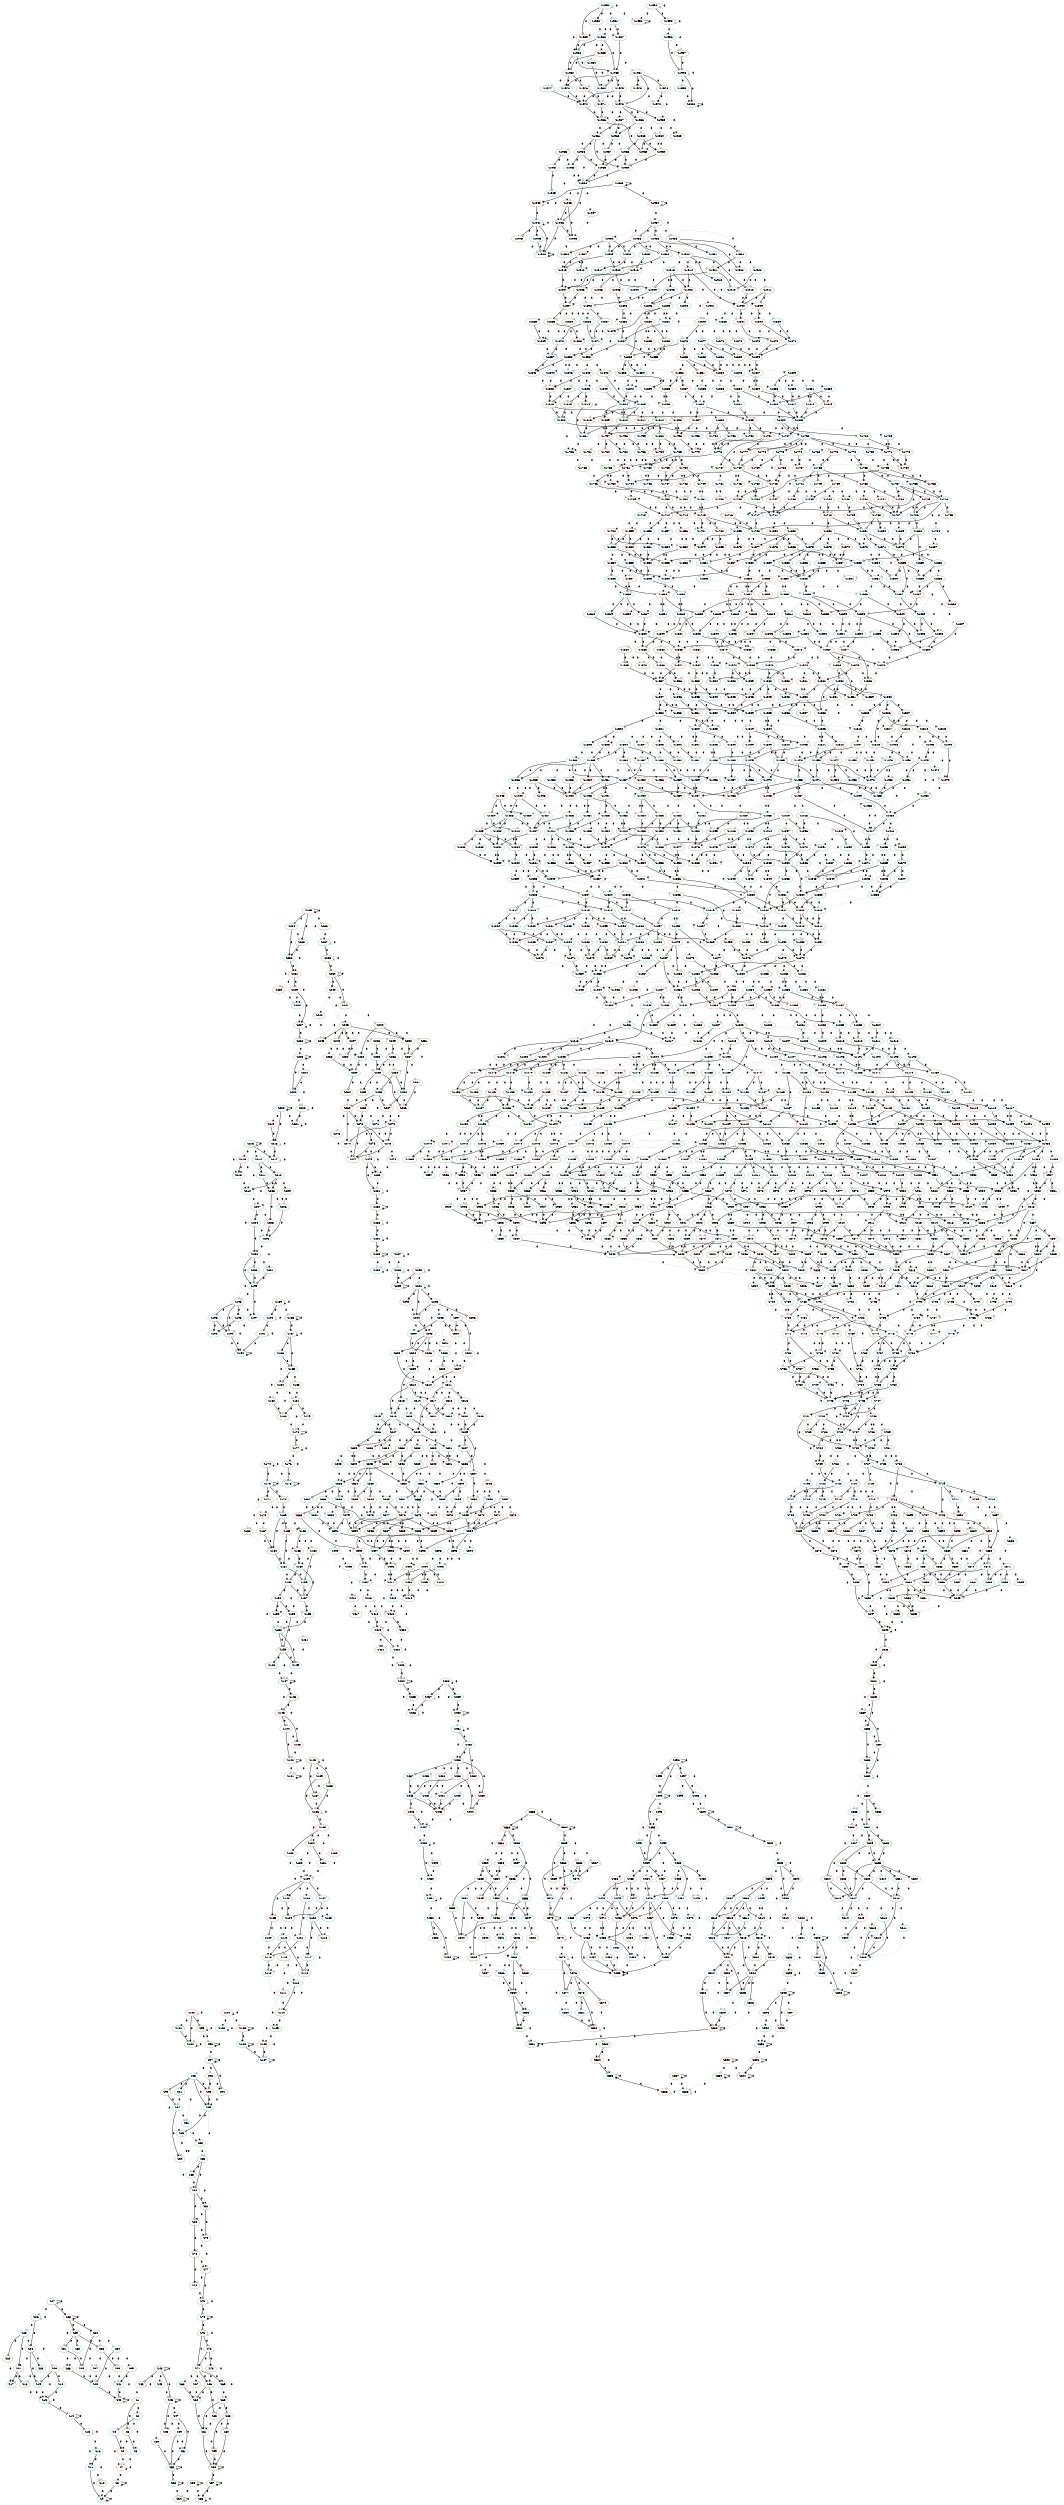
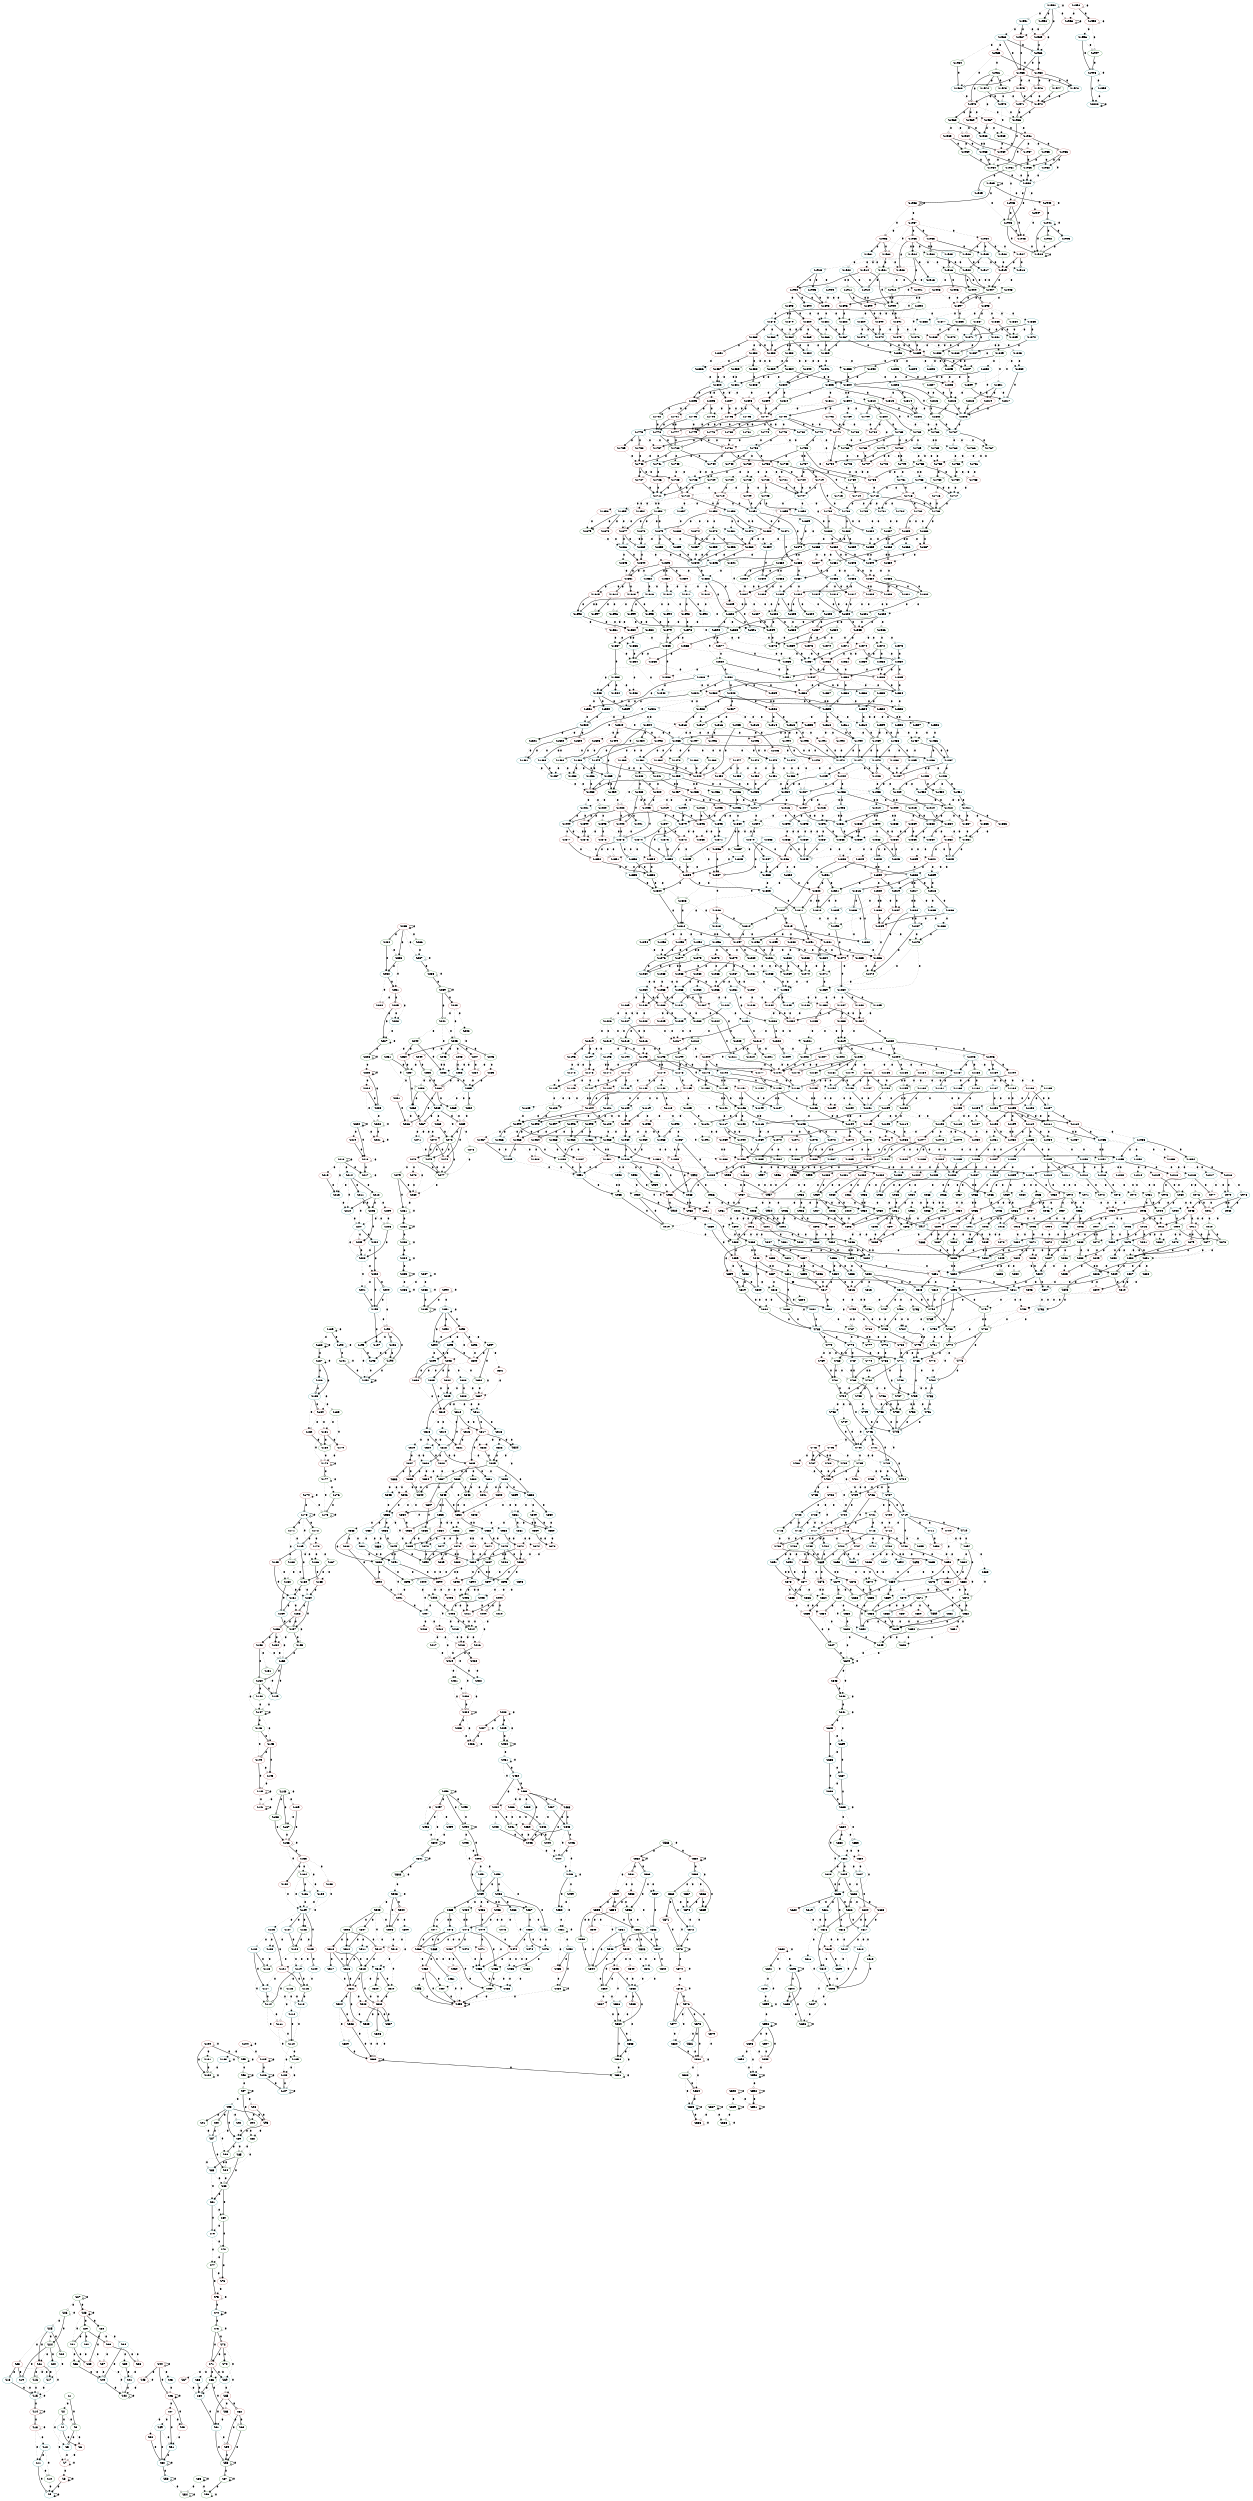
edge "S1708" -> "S1691": arrowhead odot -> dot
edge "S1485" -> "S1465": reversed
edge "S1327" -> "S1316": reversed
edge "S1210" -> "S1191": now "S1198" -> "S1191"
edge "S771" -> "S755": now "S771" -> "S762"
edge "S87" -> "S92": reversed
